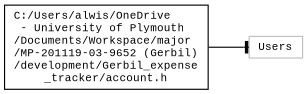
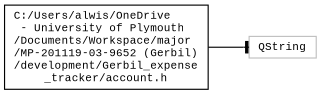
node "Users": label "Users" -> "QString"
